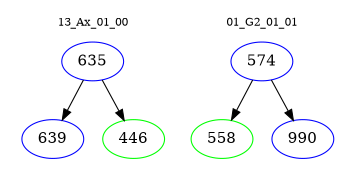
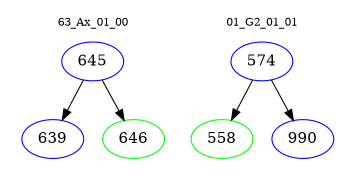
cluster "13_Ax_01_00": label "13_Ax_01_00" -> "63_Ax_01_00"
node "635": label "635" -> "645"
node "446": label "446" -> "646"
